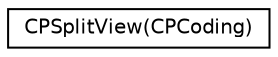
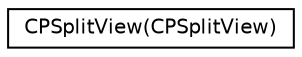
node "CPSplitView(CPCoding)": label "CPSplitView(CPCoding)" -> "CPSplitView(CPSplitView)"
